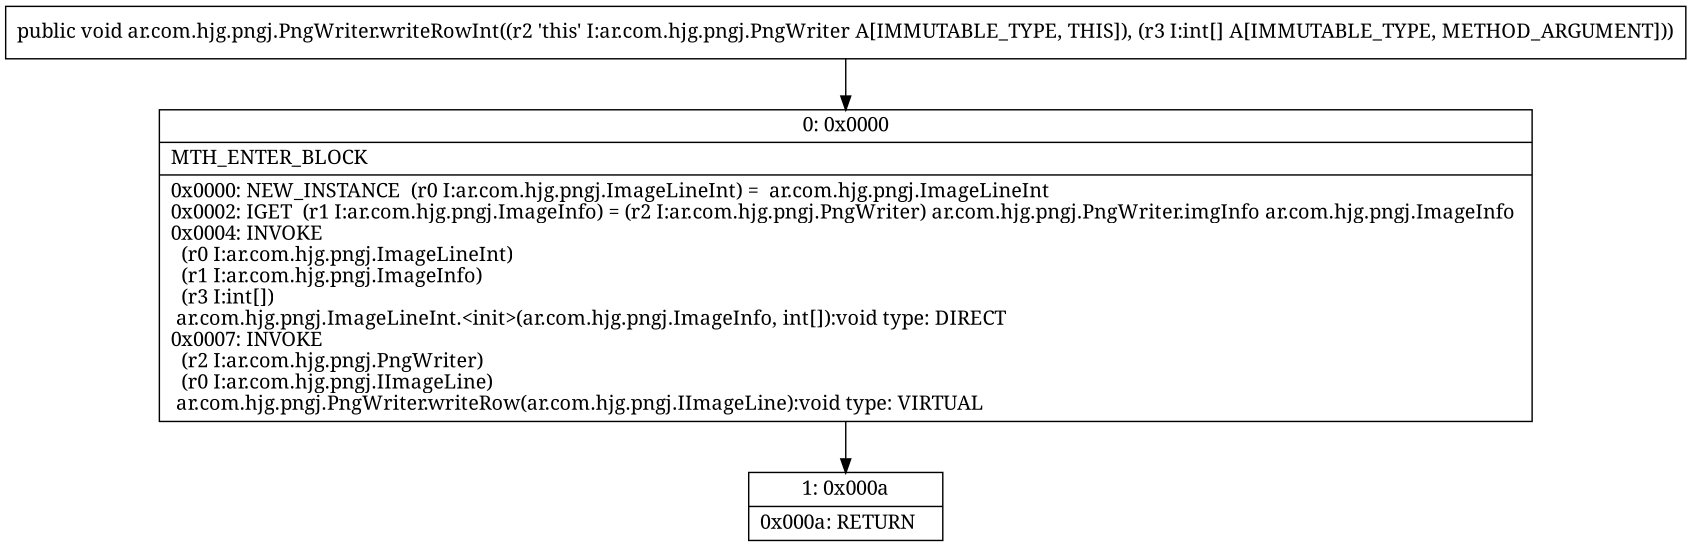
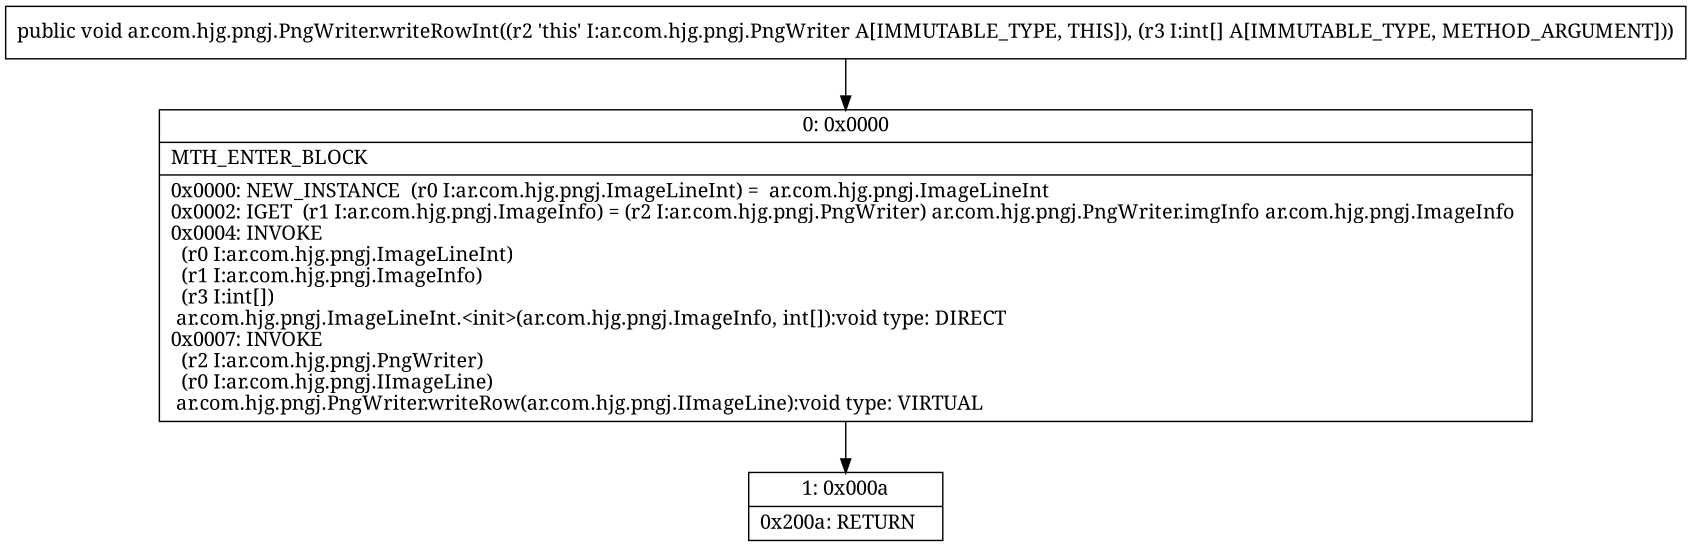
node "1: 0x000a": text "0x000a: RETURN" -> "0x200a: RETURN"
